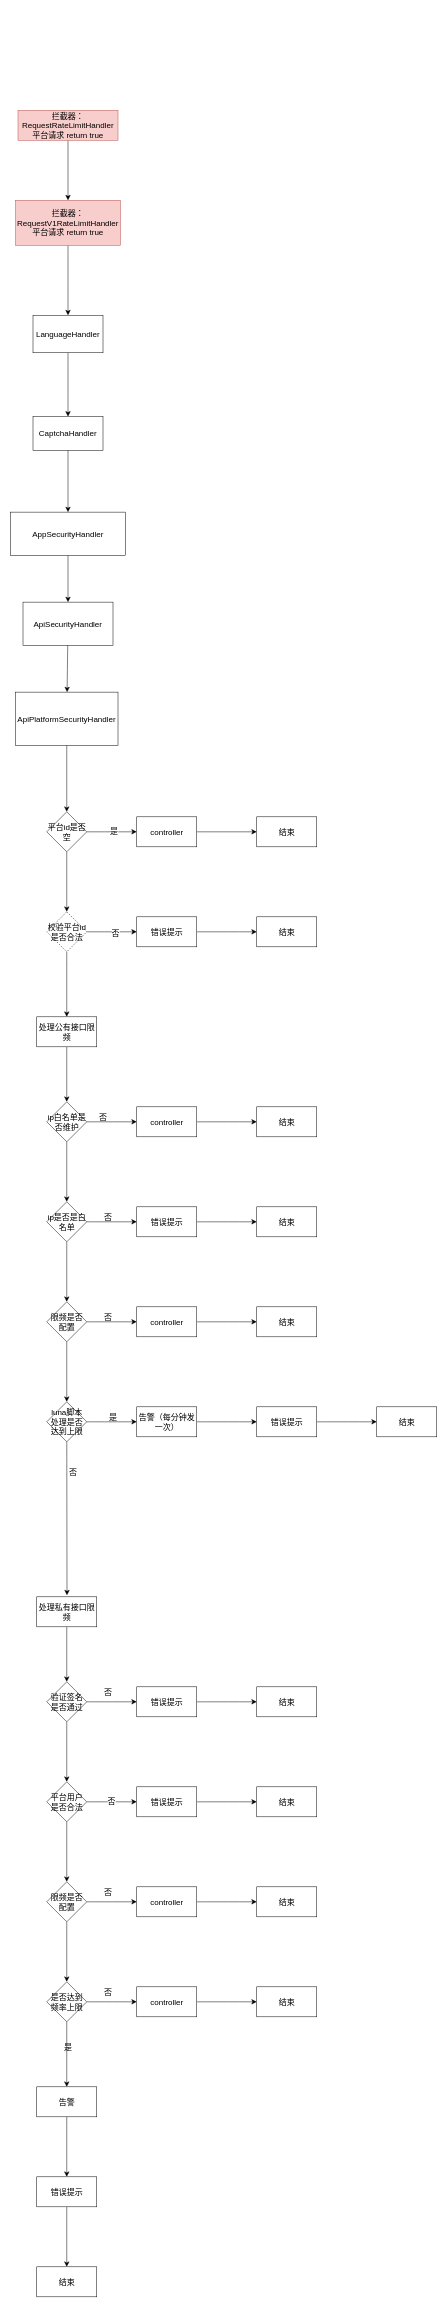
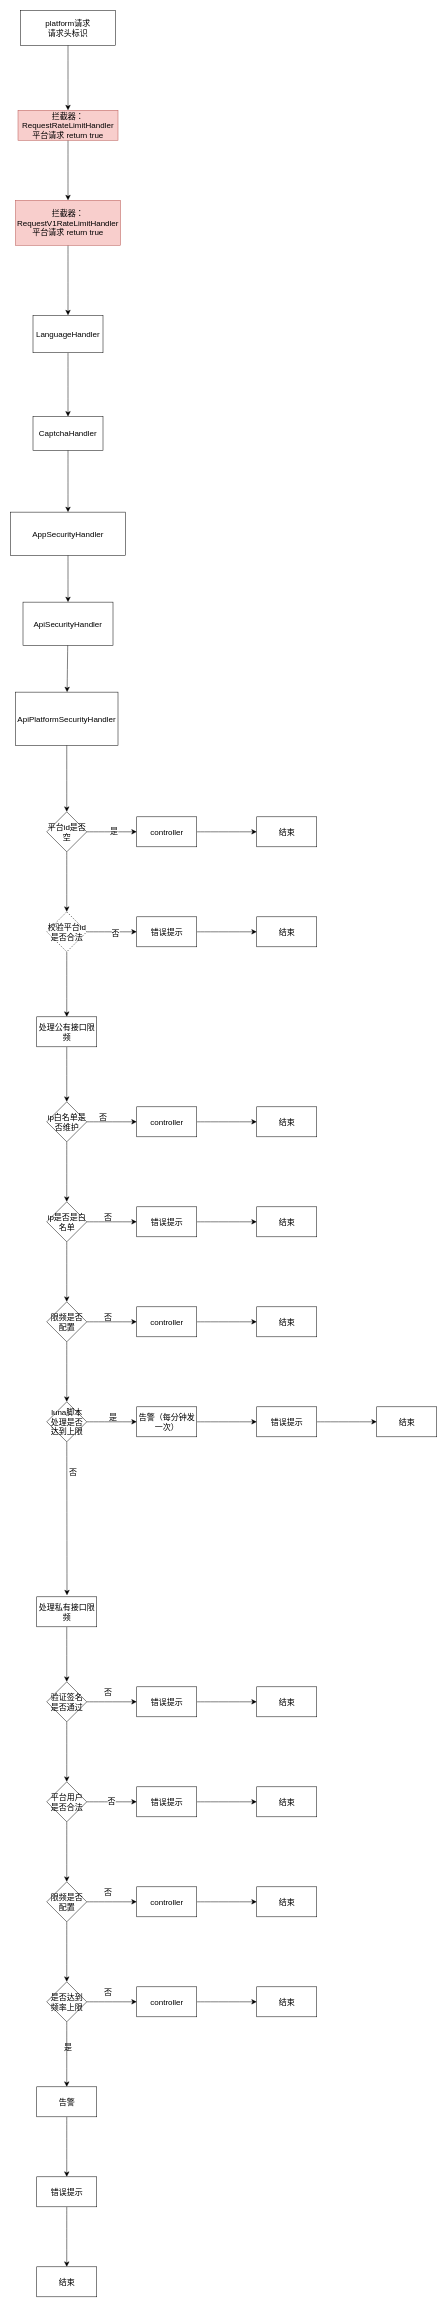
node "platform请求 请求头标识": added
edge "platform请求 请求头标识" -> "拦截器：RequestRateLimitHandler 平台请求 return true": added
